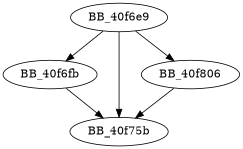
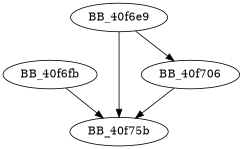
edge "BB_40f6e9" -> "BB_40f6fb": removed
node "BB_40f806": label "BB_40f806" -> "BB_40f706"
